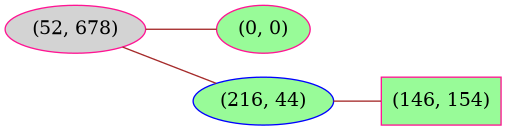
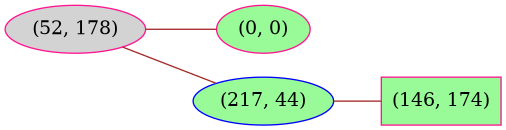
node "(52, 678)": label "(52, 678)" -> "(52, 178)"
node "(216, 44)": label "(216, 44)" -> "(217, 44)"
node "(146, 154)": label "(146, 154)" -> "(146, 174)"
